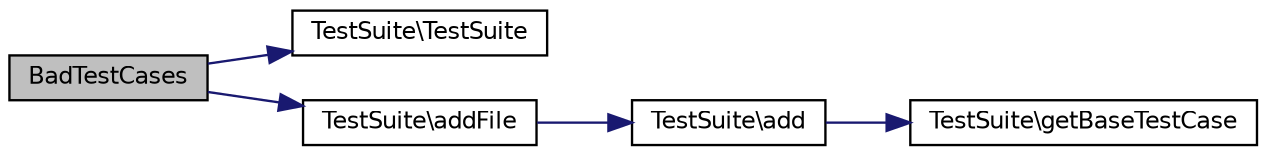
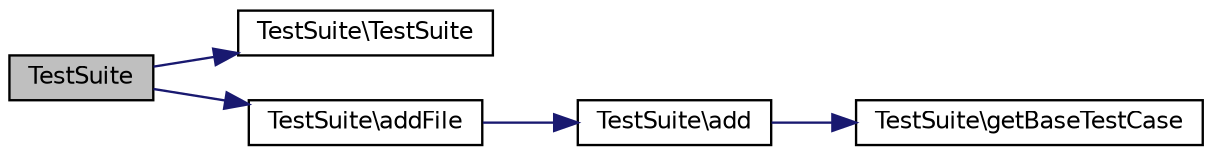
node "BadTestCases": label "BadTestCases" -> "TestSuite"
